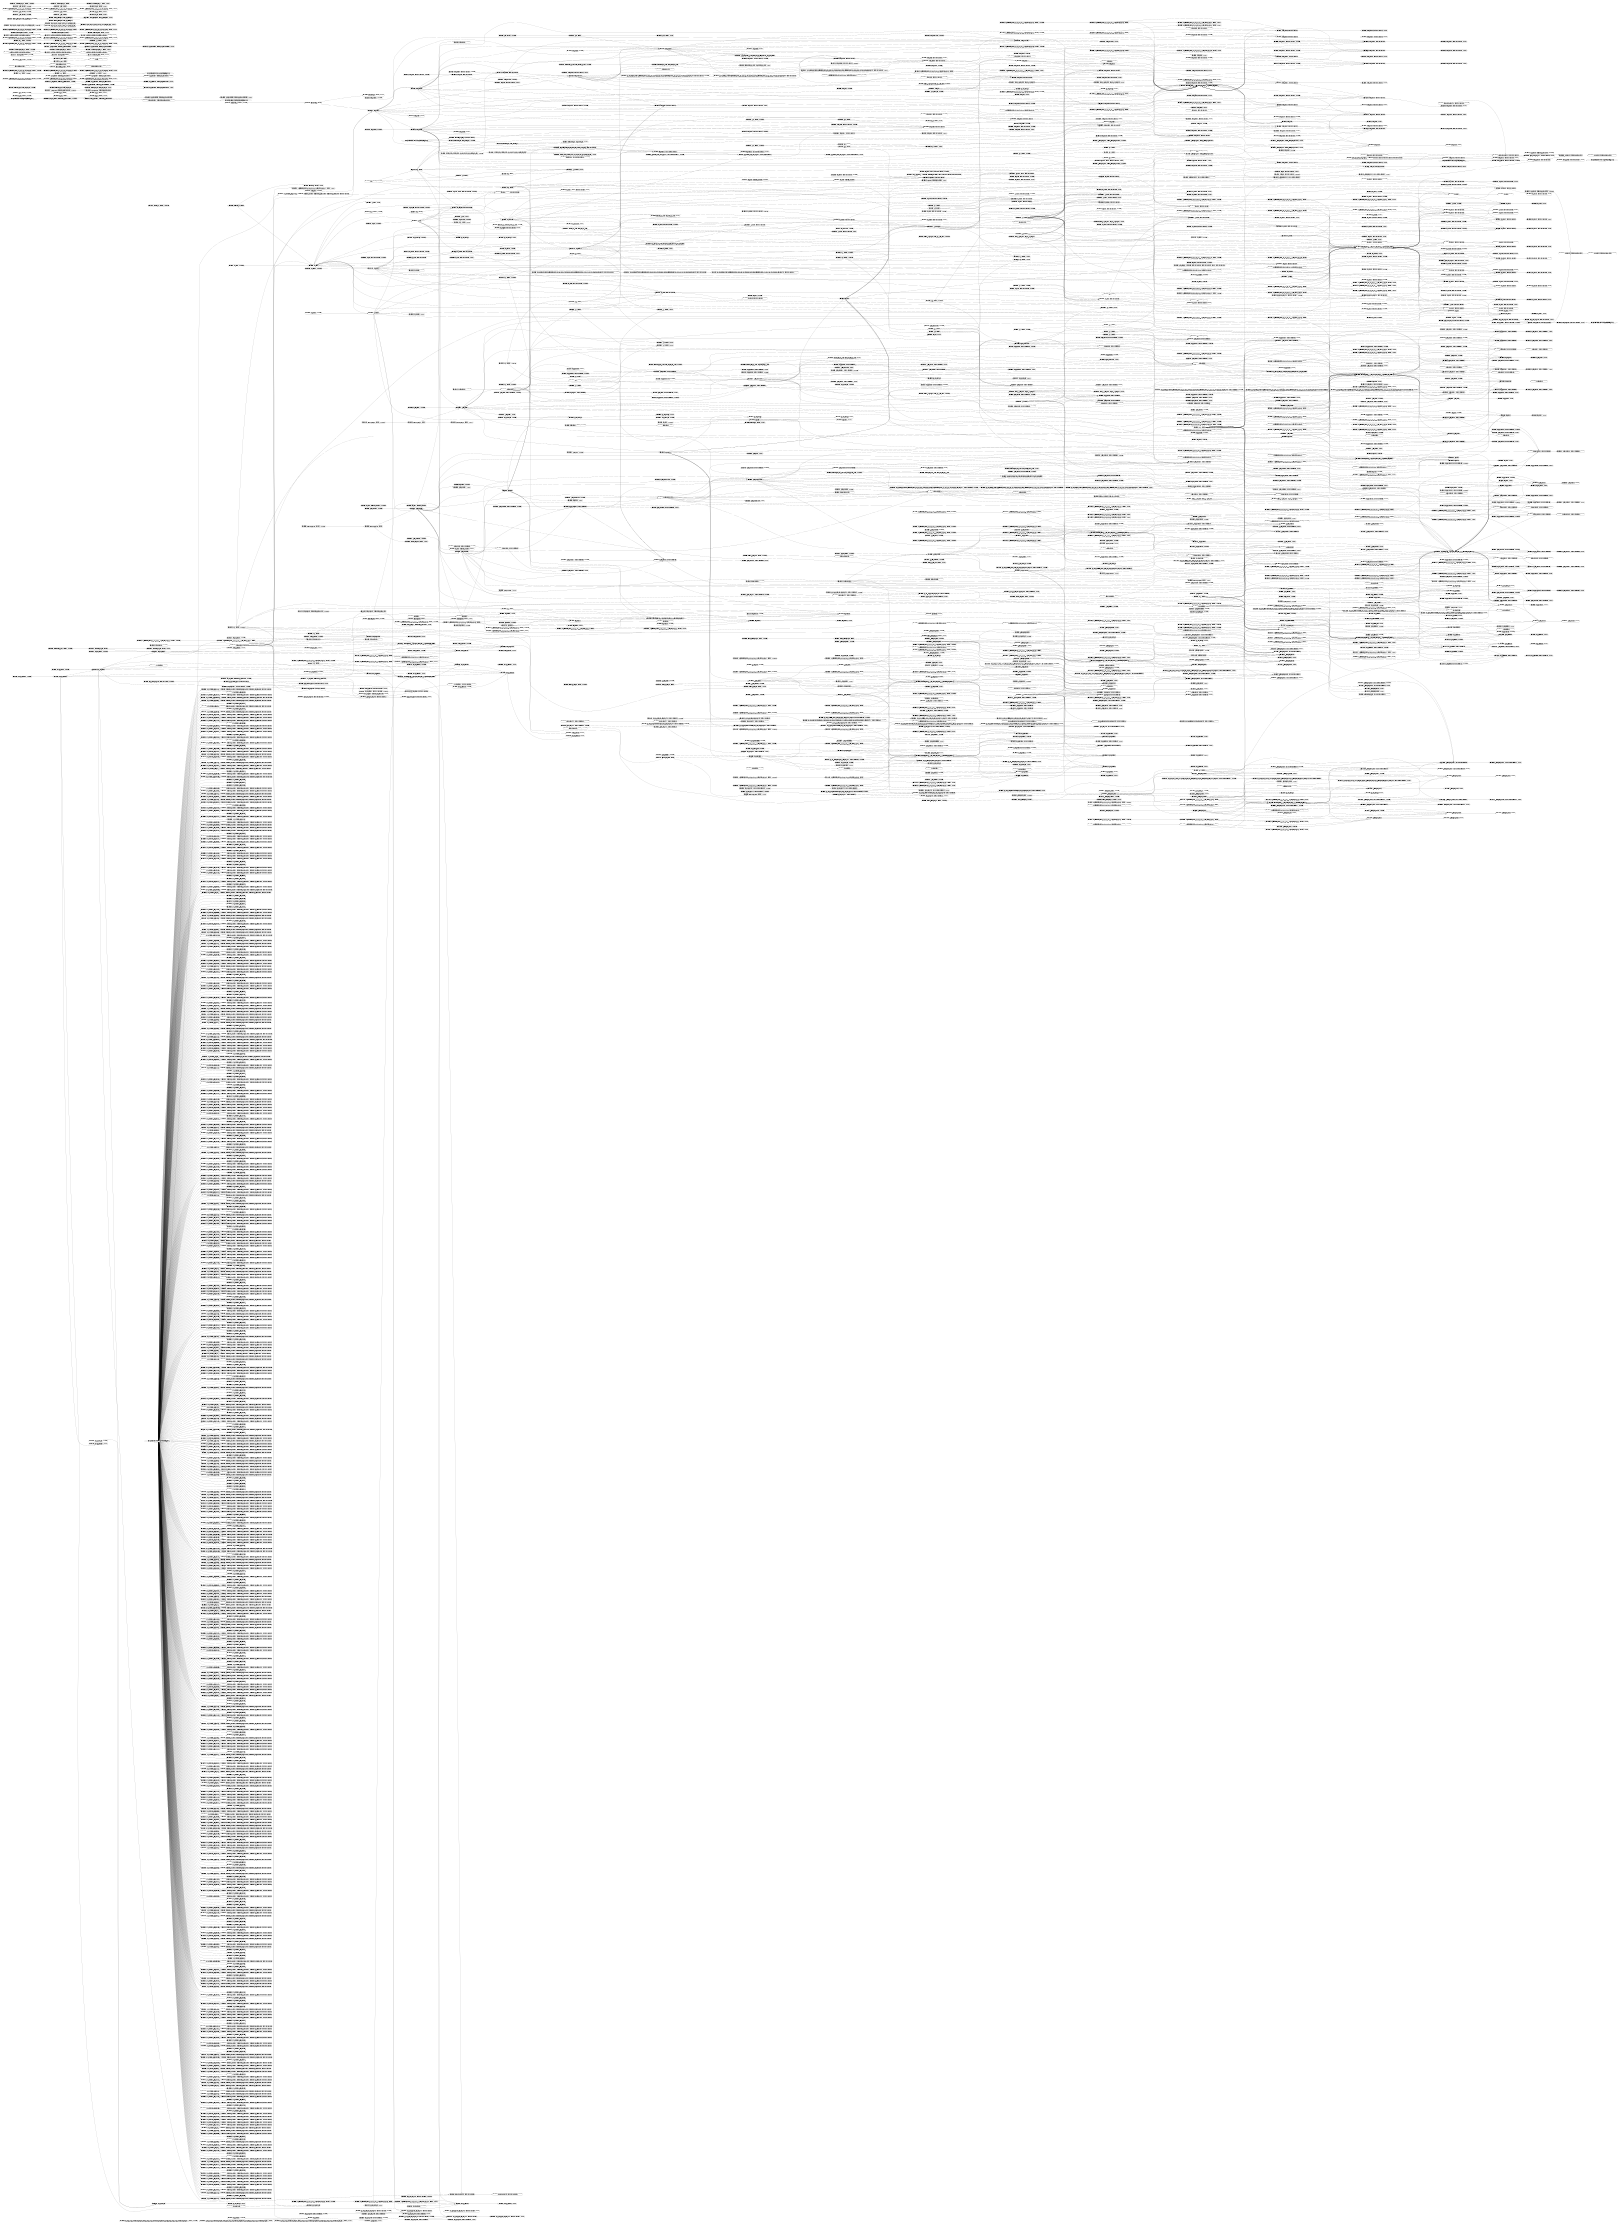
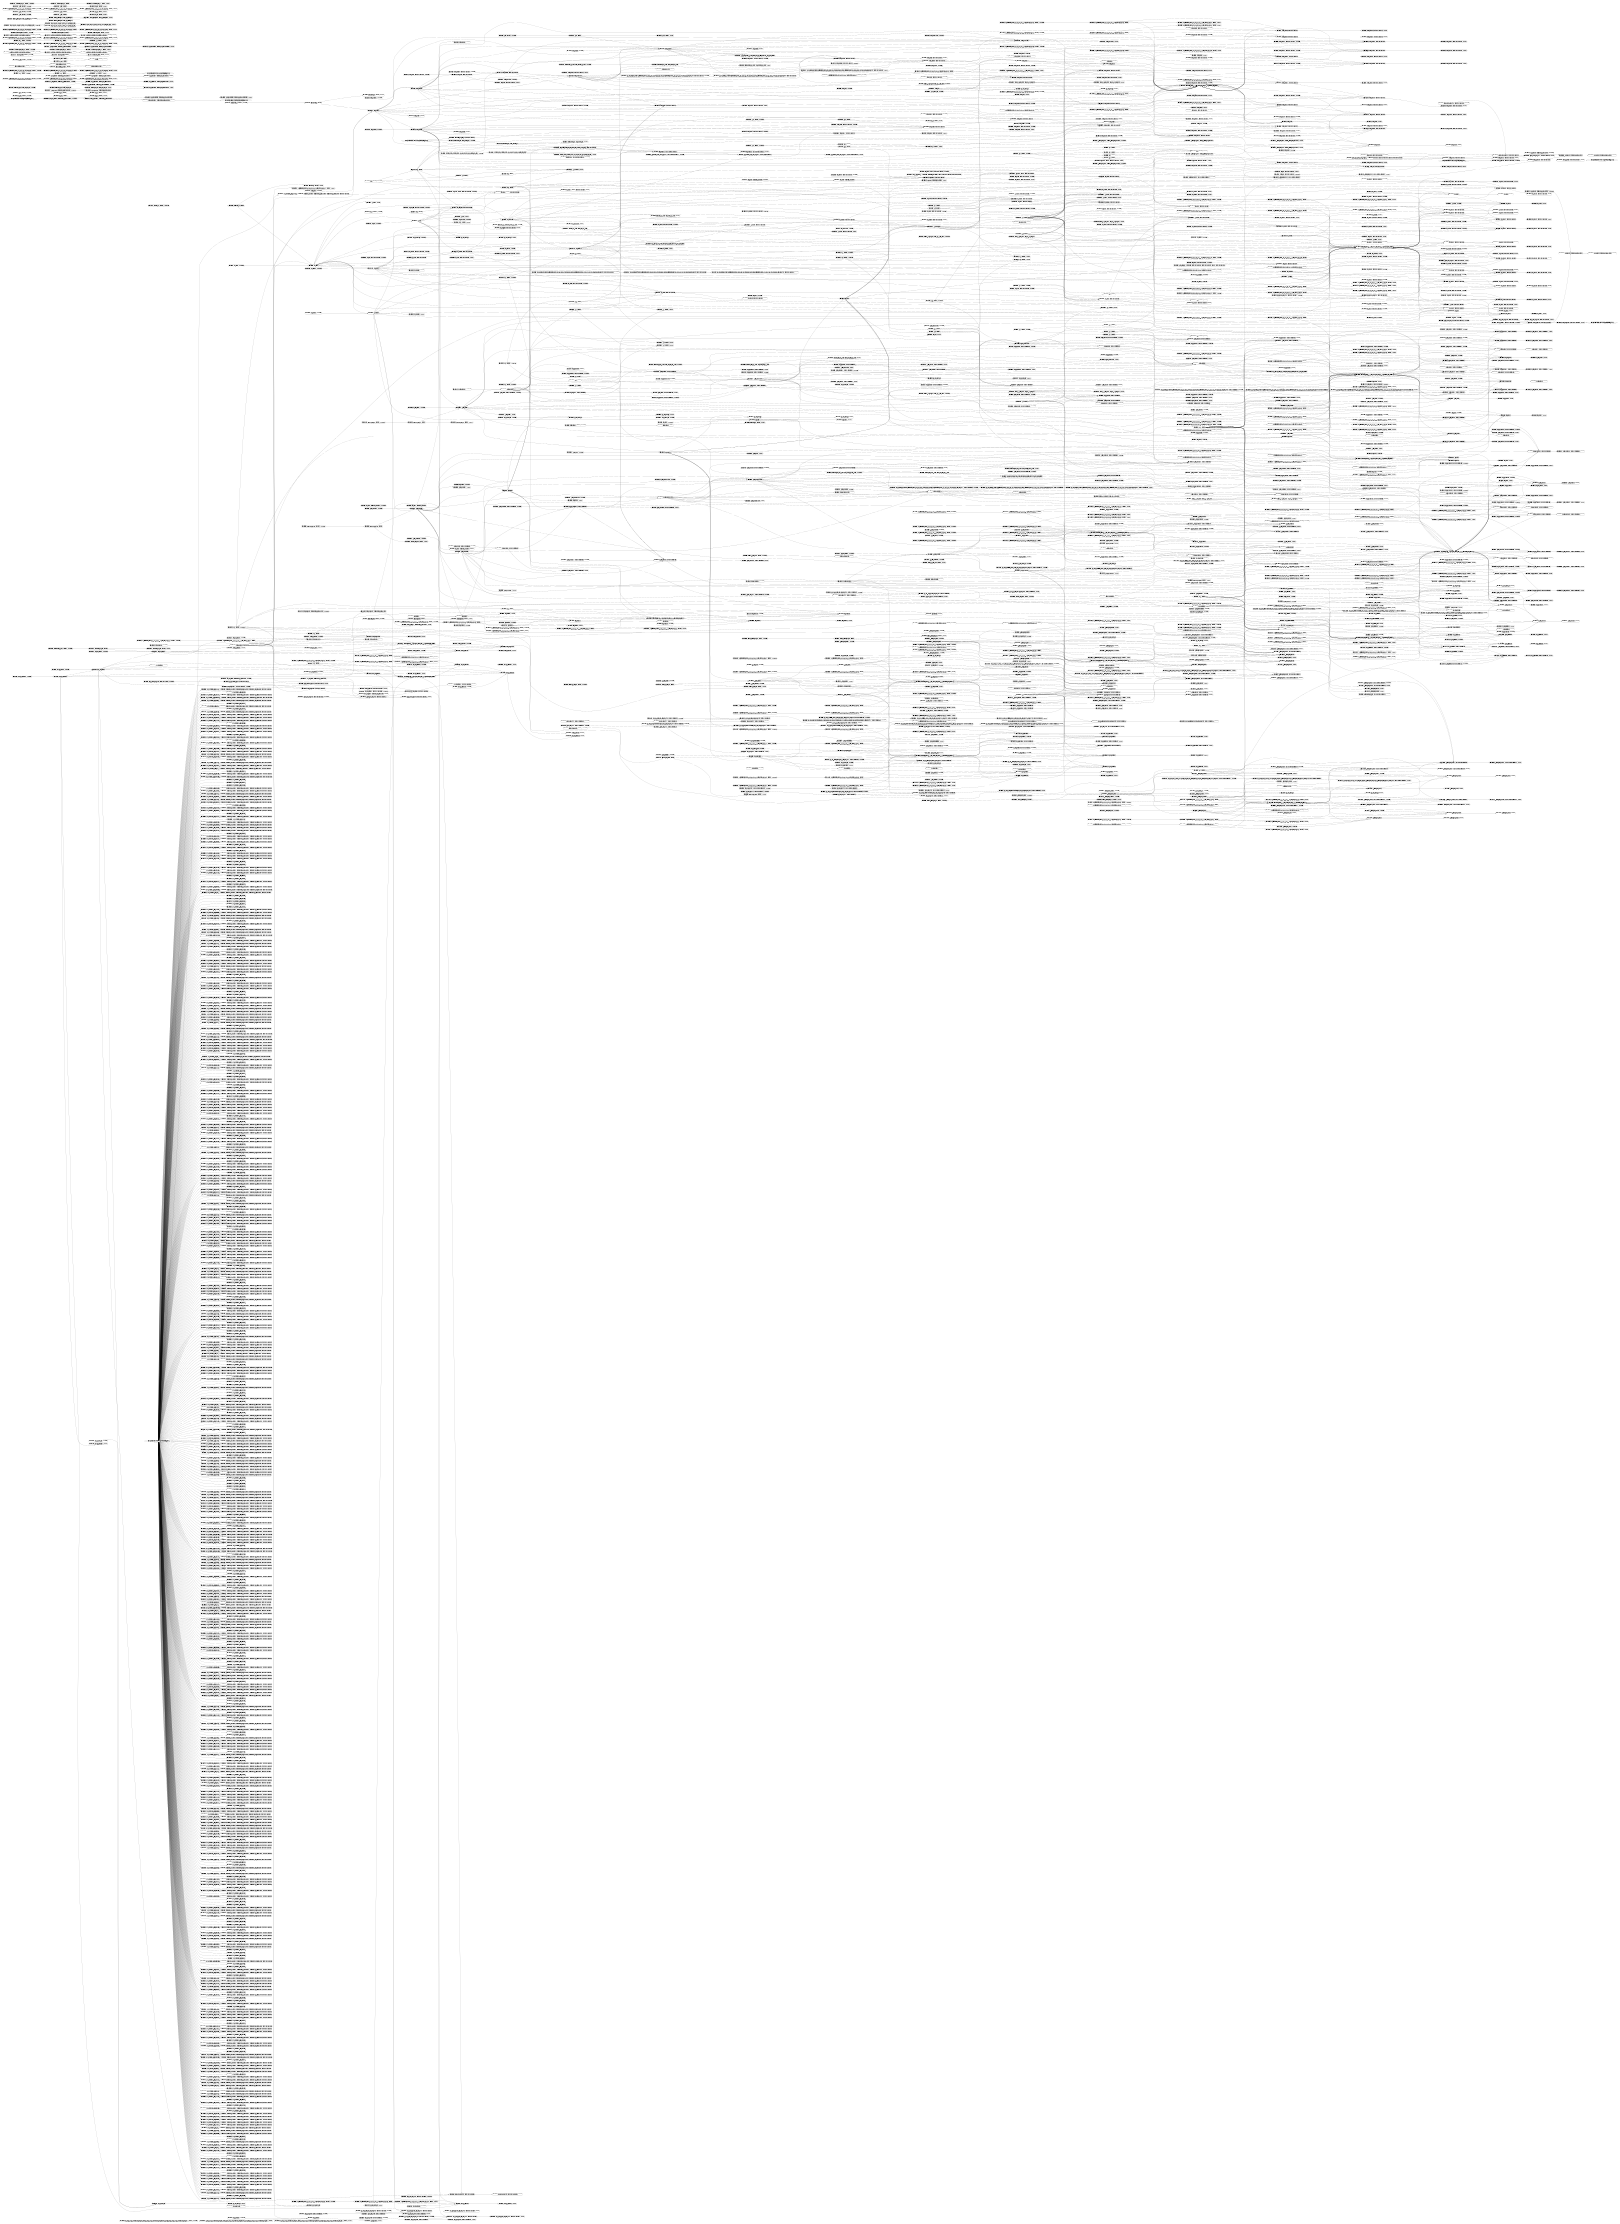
node "CE0x453efe0": added
node "CE0x45949f0": added
